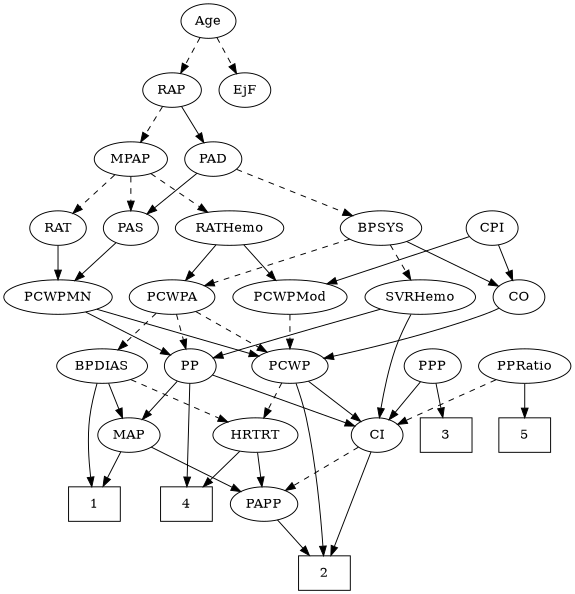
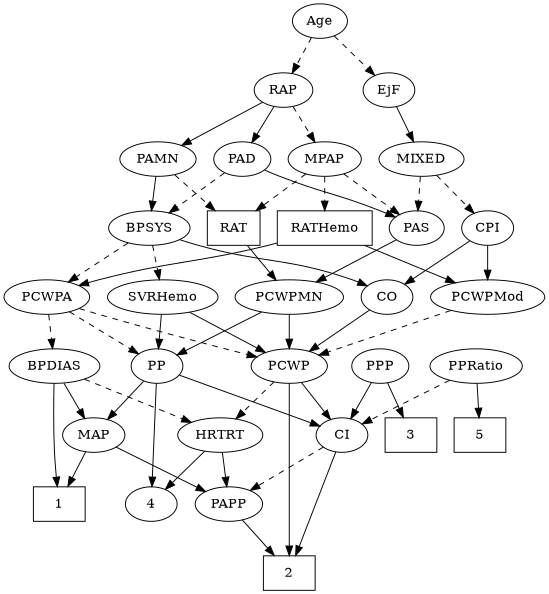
node "PAMN": added
node "MIXED": added
node "RAT": shape ellipse -> box
node "RATHemo": shape ellipse -> box
edge "SVRHemo" -> "CI": now "SVRHemo" -> "PCWP"
node "4": shape box -> ellipse
